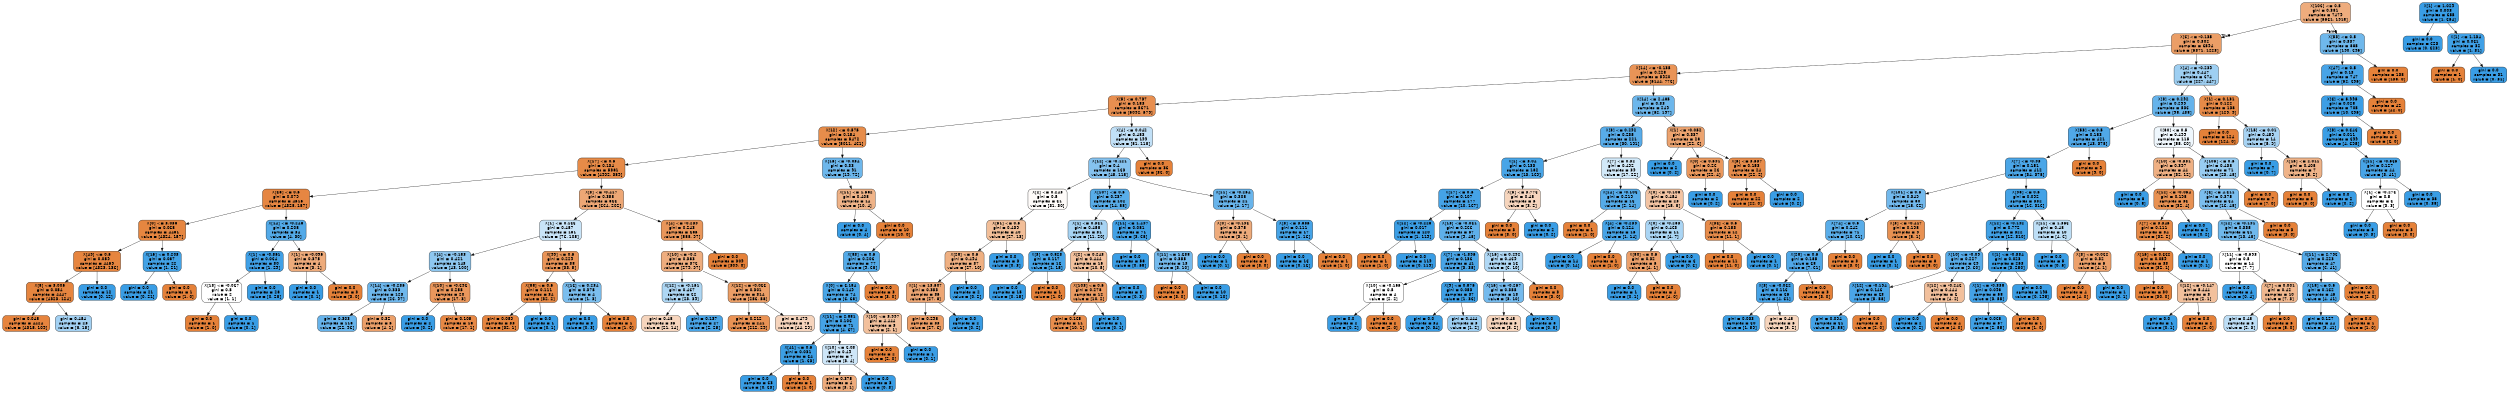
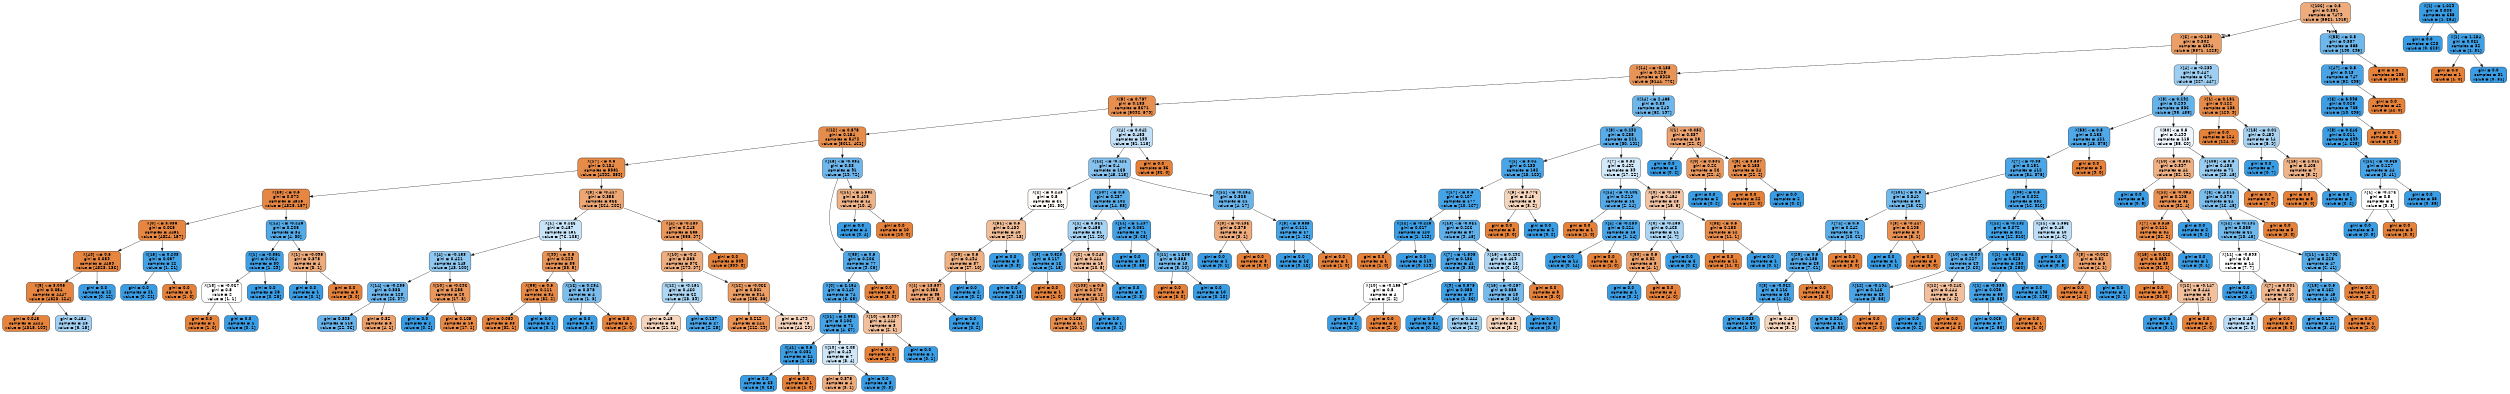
node "X[12] <= -0.192 gini = 0.772 samples = 322 value = [12, 310]": label "X[12] <= -0.192 gini = 0.772 samples = 322 value = [12, 310]" -> "X[12] <= -0.192 gini = 0.072 samples = 322 value = [12, 310]"
edge "gini = 0.0 samples = 10 value = [10, 0]" -> "X[83] <= 0.5 gini = 0.206 samples = 77 value = [9, 68]": now "X[15] <= -0.034 gini = 0.33 samples = 91 value = [19, 72]" -> "X[83] <= 0.5 gini = 0.206 samples = 77 value = [9, 68]"
node "X[28] <= 0.5 gini = 0.185 value = 68 value = [7, 61]": label "X[28] <= 0.5 gini = 0.185 value = 68 value = [7, 61]" -> "X[28] <= 0.5 gini = 0.185 samples = 68 value = [7, 61]"
node "X[12] <= -0.151 gini = 0.467 samples = 62 value = [23, 39]": label "X[12] <= -0.151 gini = 0.467 samples = 62 value = [23, 39]" -> "X[12] <= -0.151 gini = 0.460 samples = 62 value = [23, 39]"
node "gini = 0.298 samples = 33 value = [27, 6]": removed
